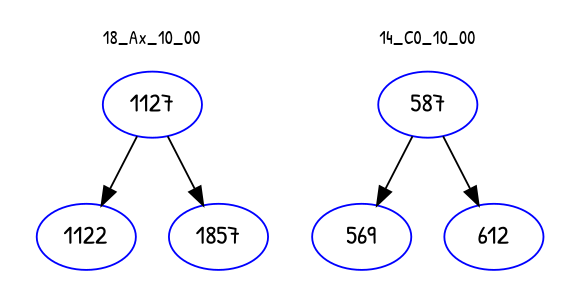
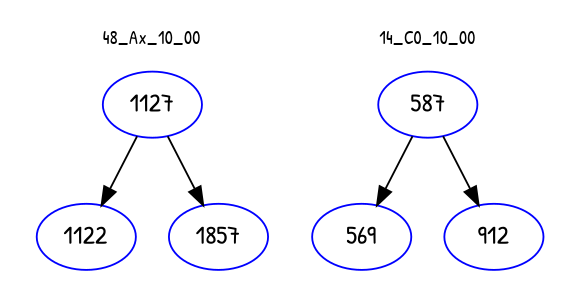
cluster "18_Ax_10_00": label "18_Ax_10_00" -> "48_Ax_10_00"
node "612": label "612" -> "912"
